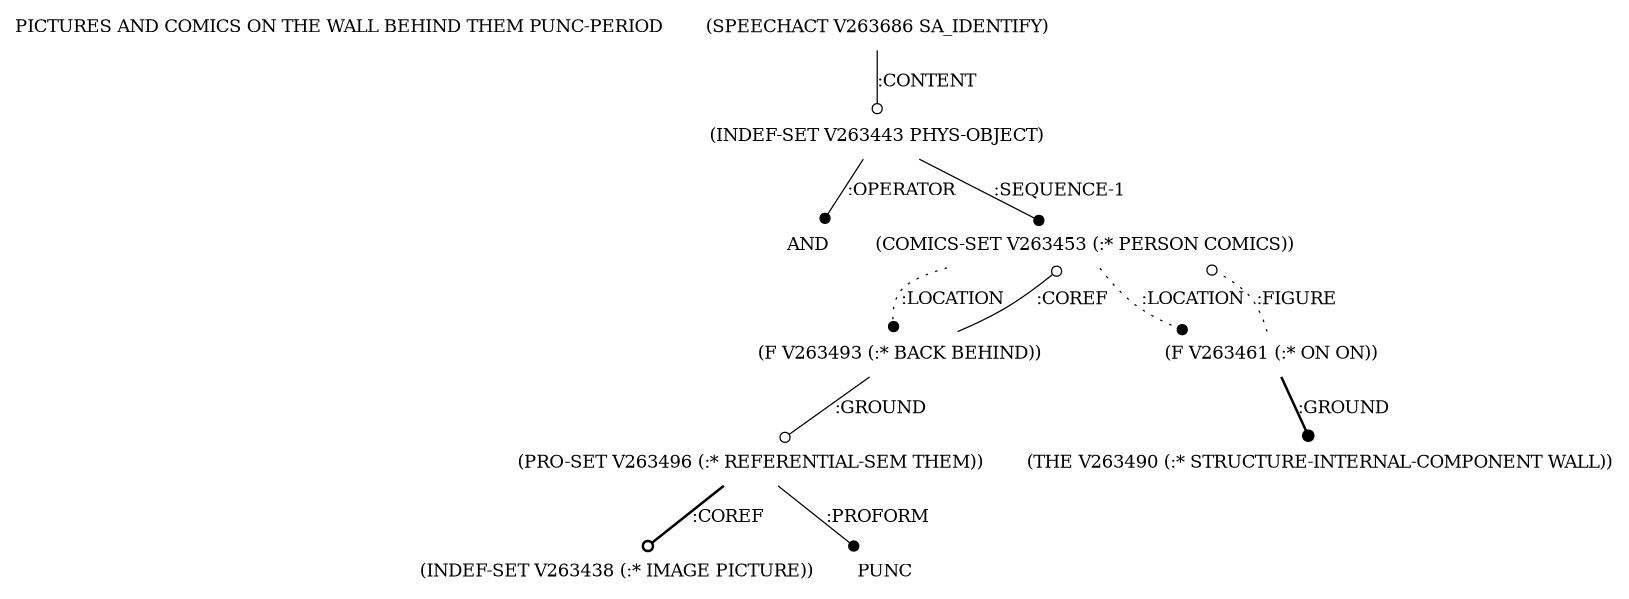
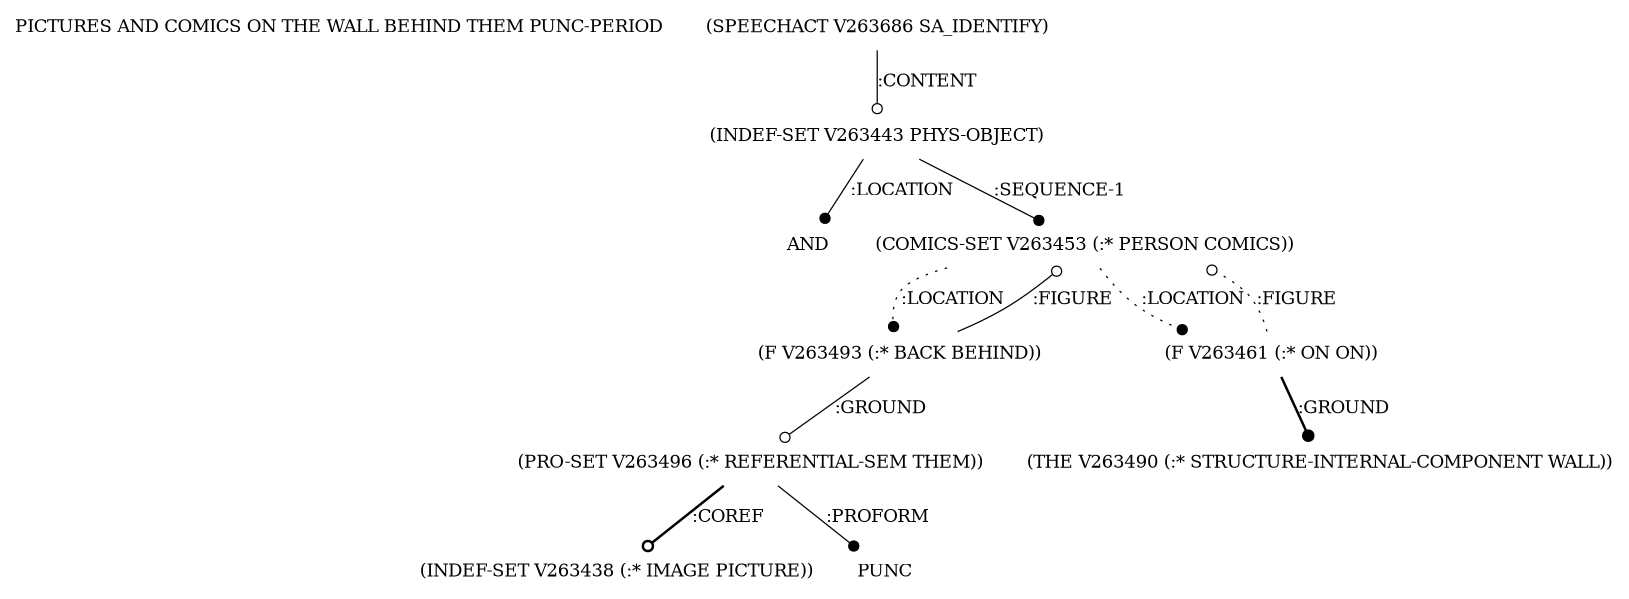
edge "(INDEF-SET V263443 PHYS-OBJECT)" -> "AND": label ":OPERATOR" -> ":LOCATION"
edge "(F V263493 (:* BACK BEHIND))" -> "(COMICS-SET V263453 (:* PERSON COMICS))": label ":COREF" -> ":FIGURE"
